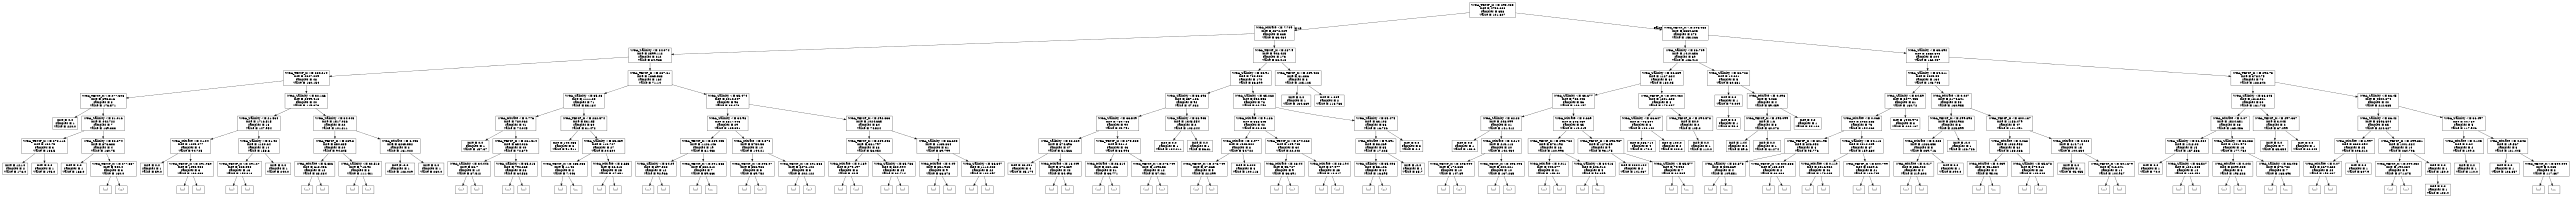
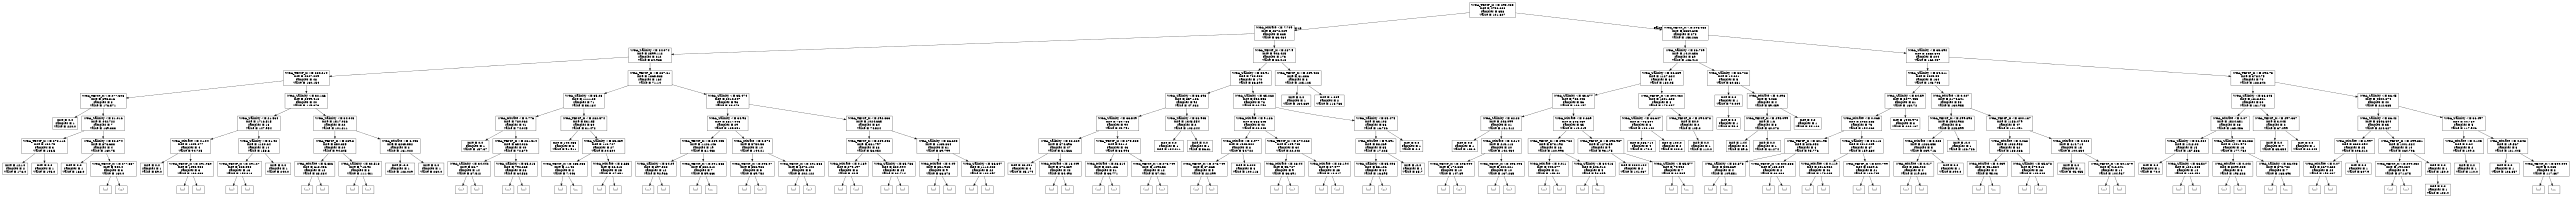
node "mse = 0.0 samples = 1 value = 134.211": label "mse = 0.0 samples = 1 value = 134.211" -> "mse = 0.0 samples = 1 mse = 134.211"
node "mse = 0.0 samples = 3 value = 2.8": label "mse = 0.0 samples = 3 value = 2.8" -> "mse = 0.0 samples = 1 value = 2.8"
